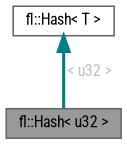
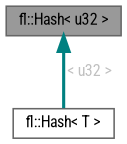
edge "fl::Hash< u32 >" -> "fl::Hash< T >": reversed
